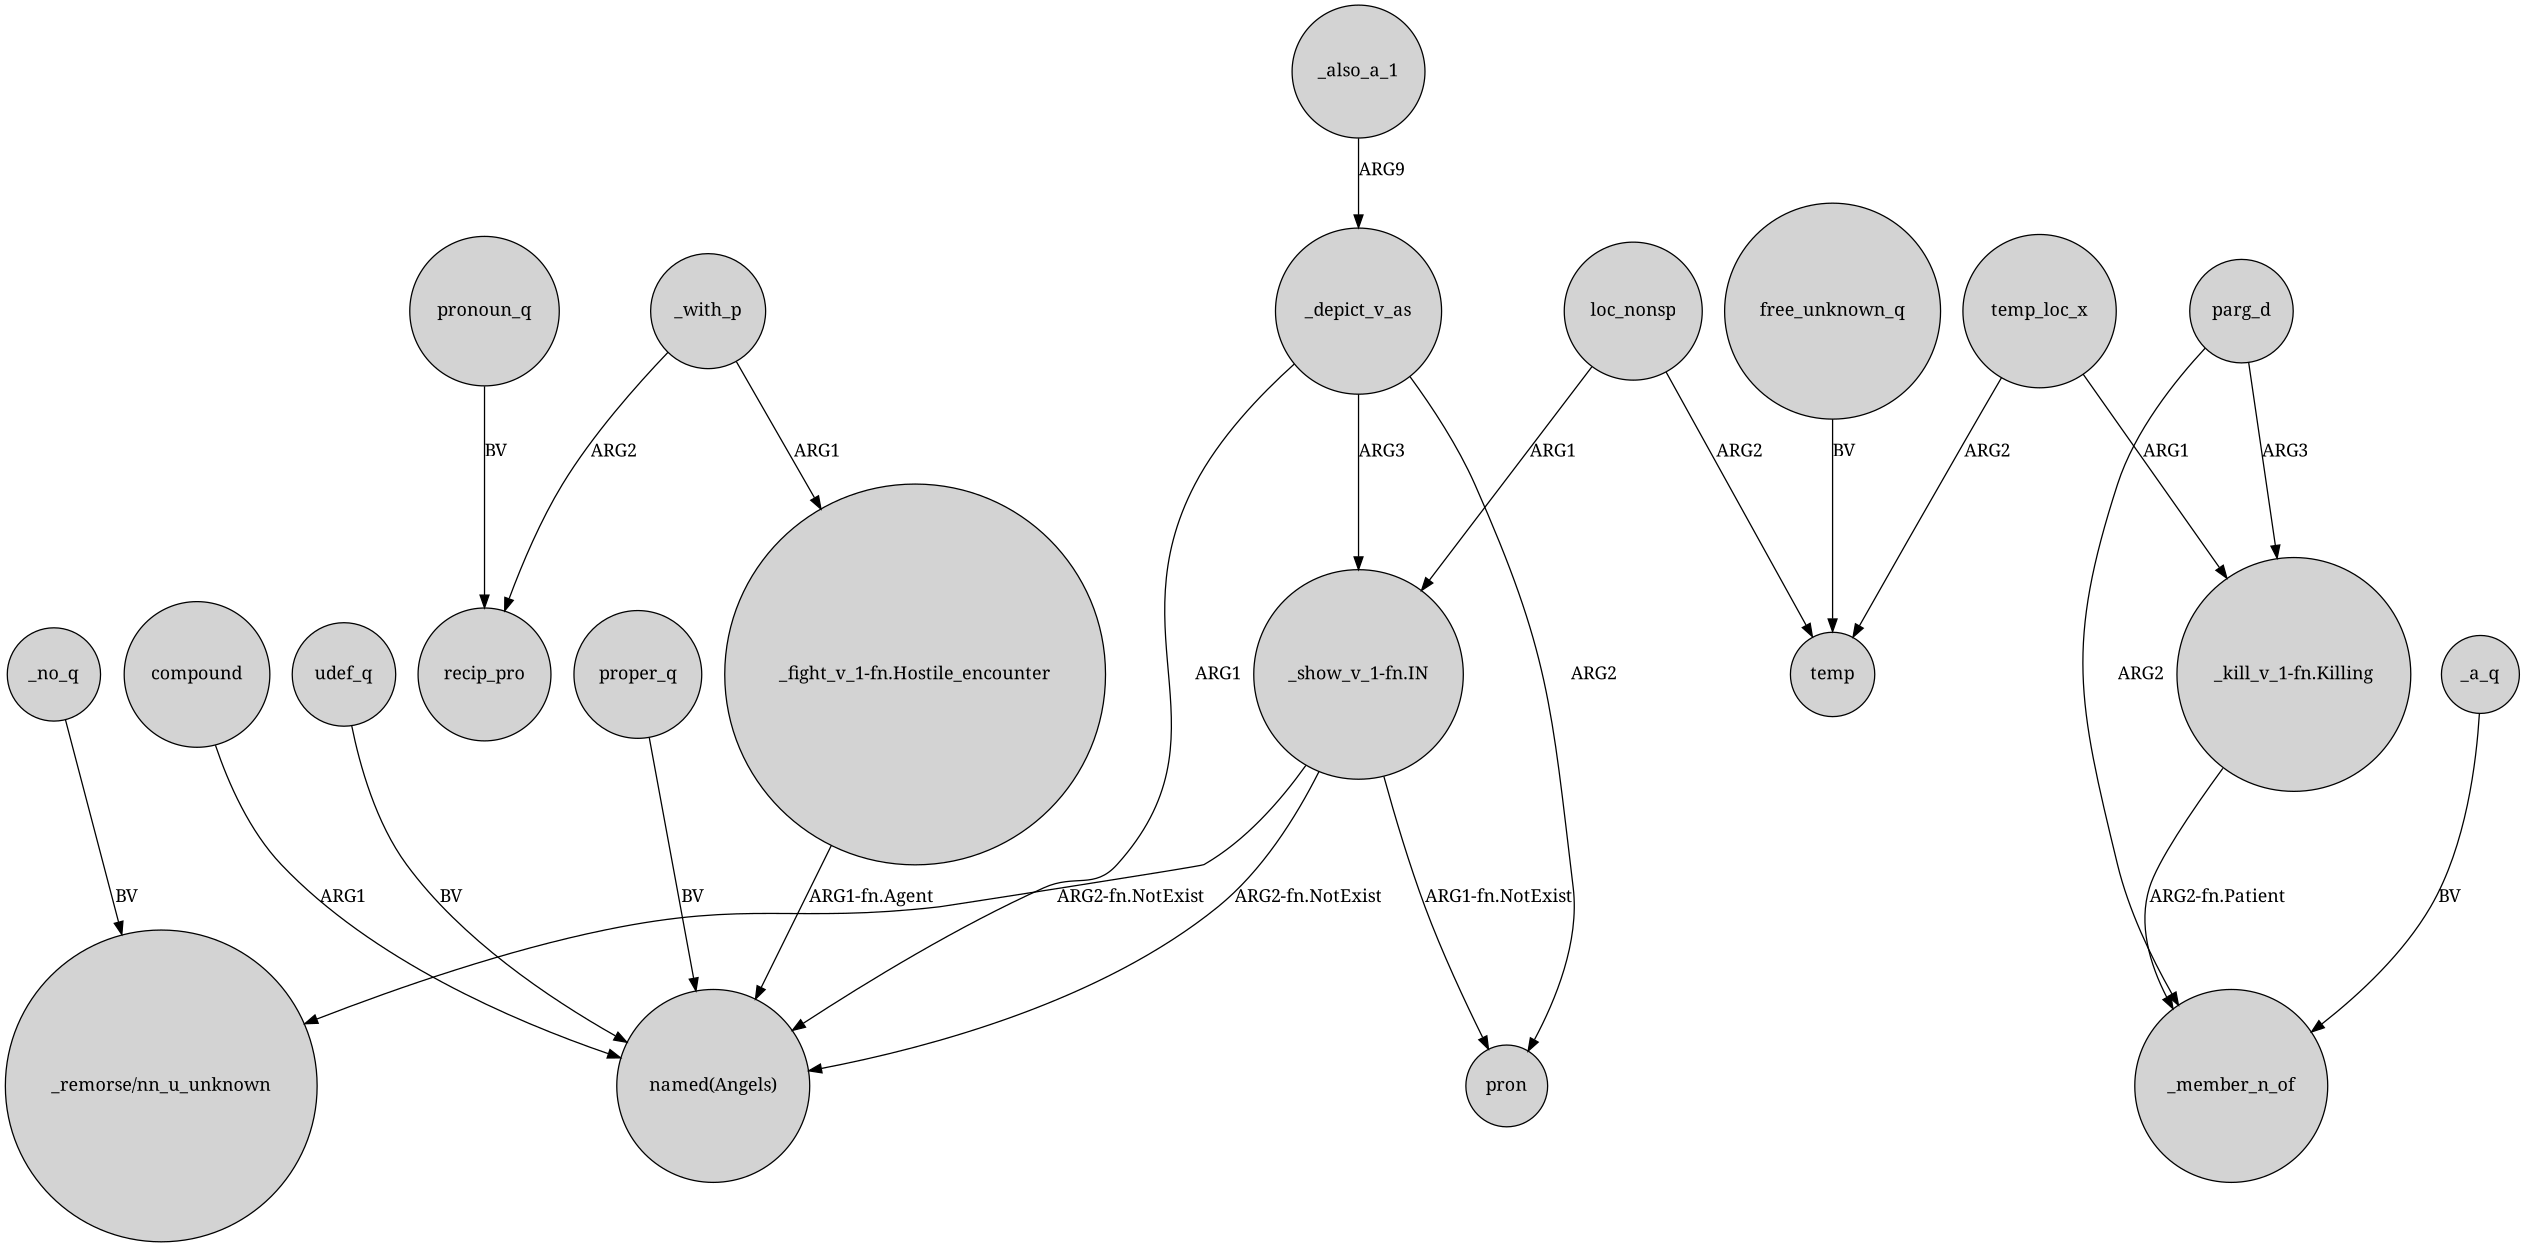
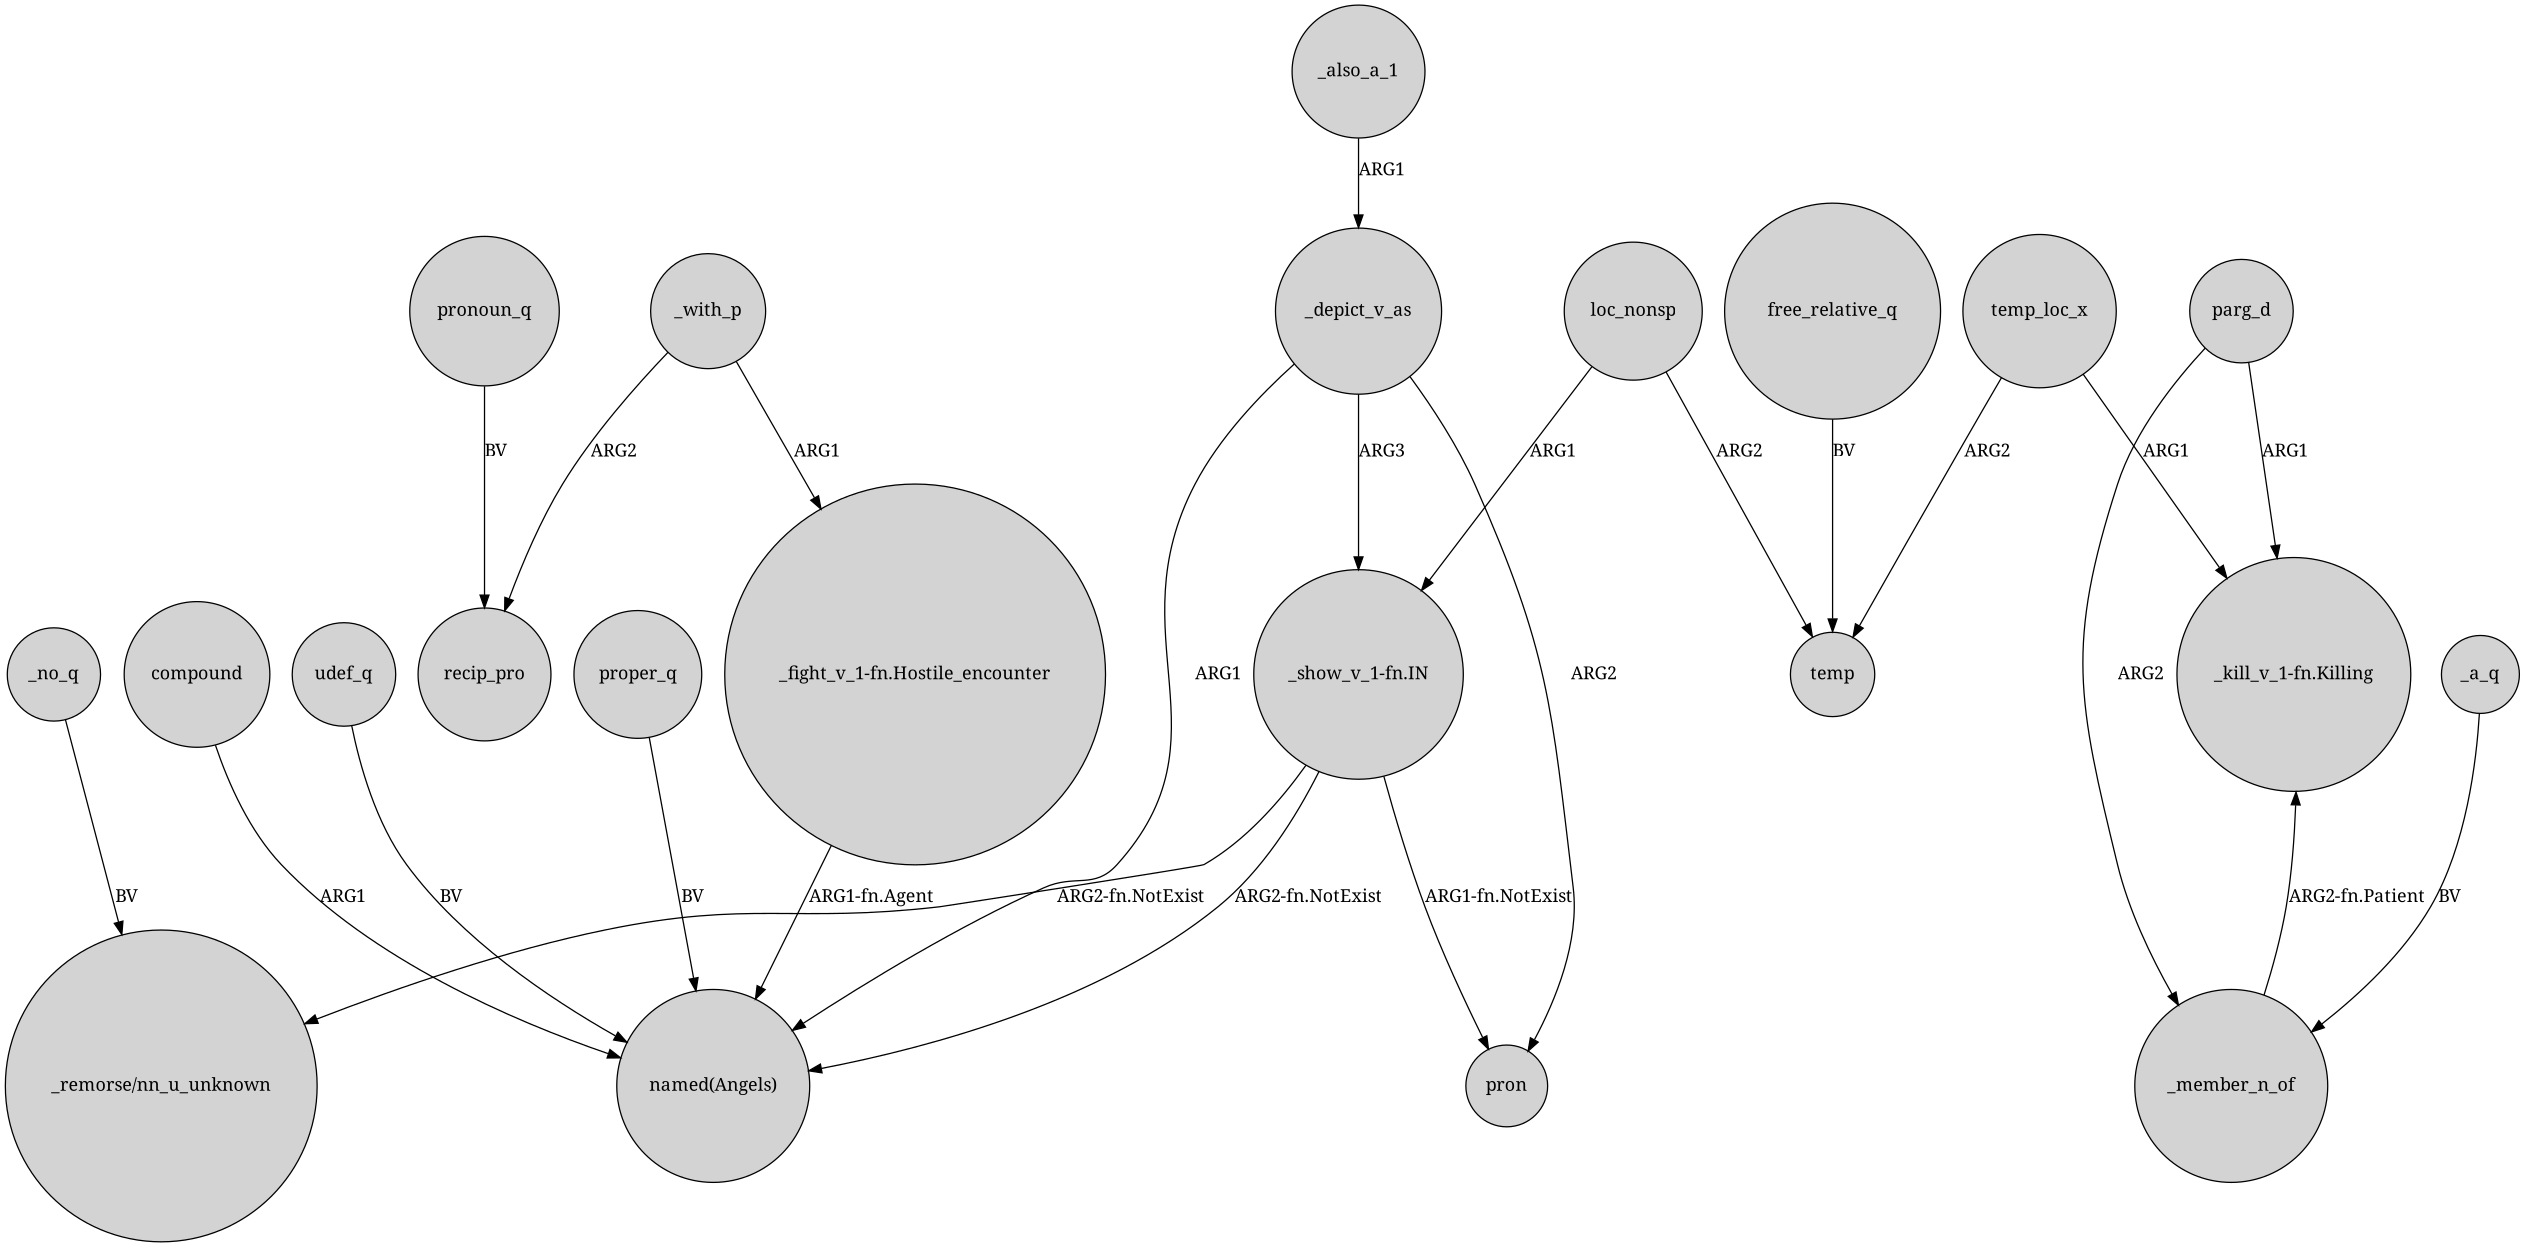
edge "_also_a_1" -> "_depict_v_as": label "ARG9" -> "ARG1"
node "free_unknown_q": label "free_unknown_q" -> "free_relative_q"
edge "parg_d" -> "_kill_v_1-fn.Killing": label "ARG3" -> "ARG1"
edge "_kill_v_1-fn.Killing" -> "_member_n_of": reversed
